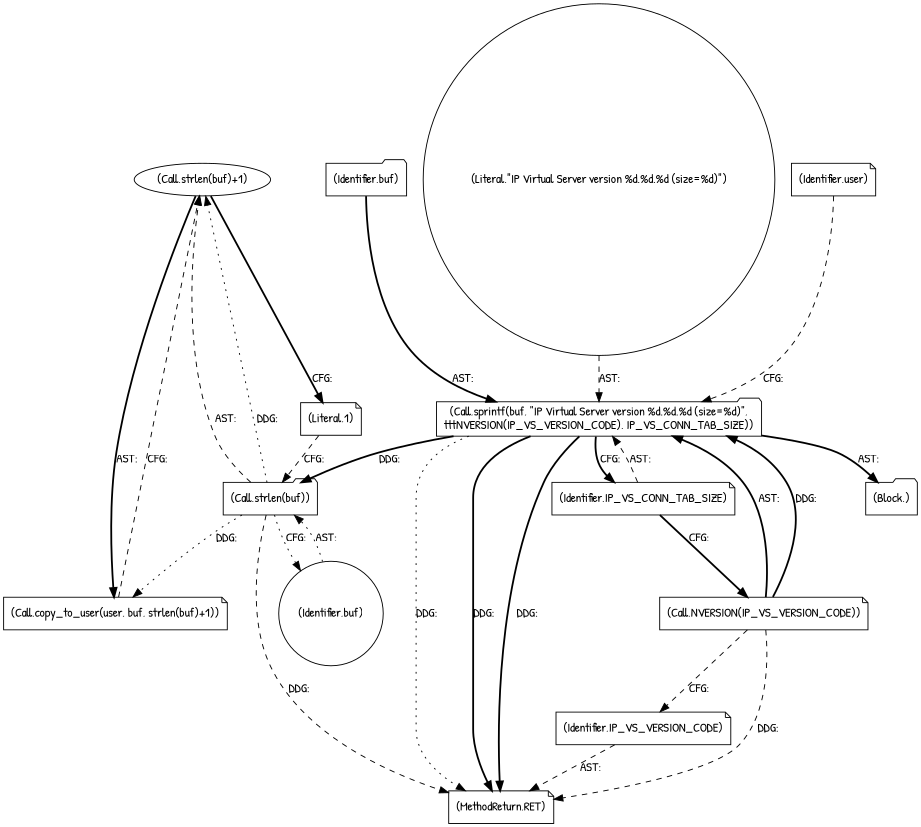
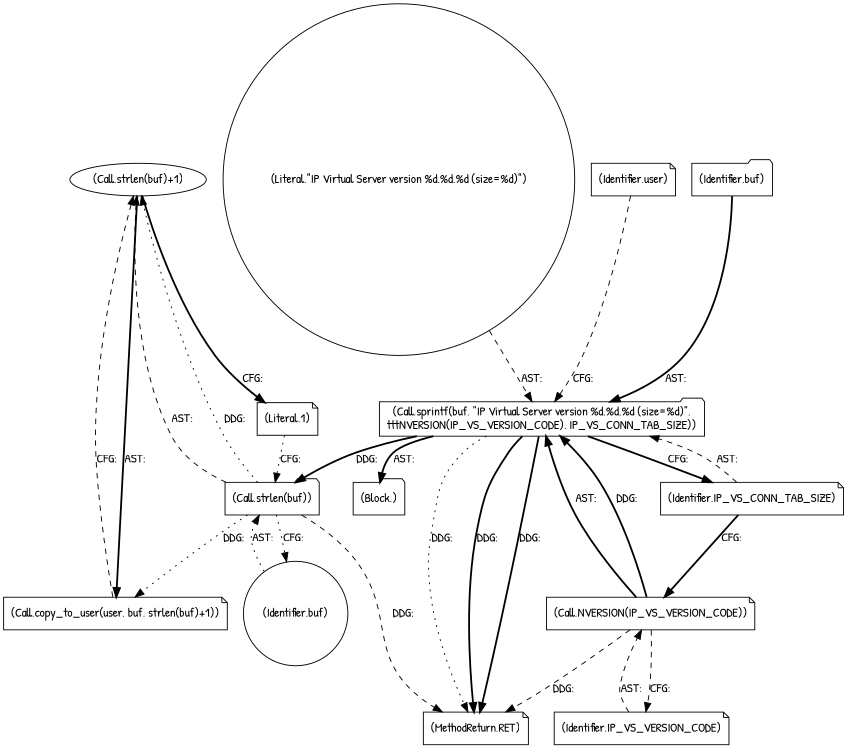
edge "(Literal,1)" -> "(Call,strlen(buf))": style dashed -> dotted
edge "(Identifier,IP_VS_VERSION_CODE)" -> "(MethodReturn,RET)": now "(Identifier,IP_VS_VERSION_CODE)" -> "(Call,NVERSION(IP_VS_VERSION_CODE))"
